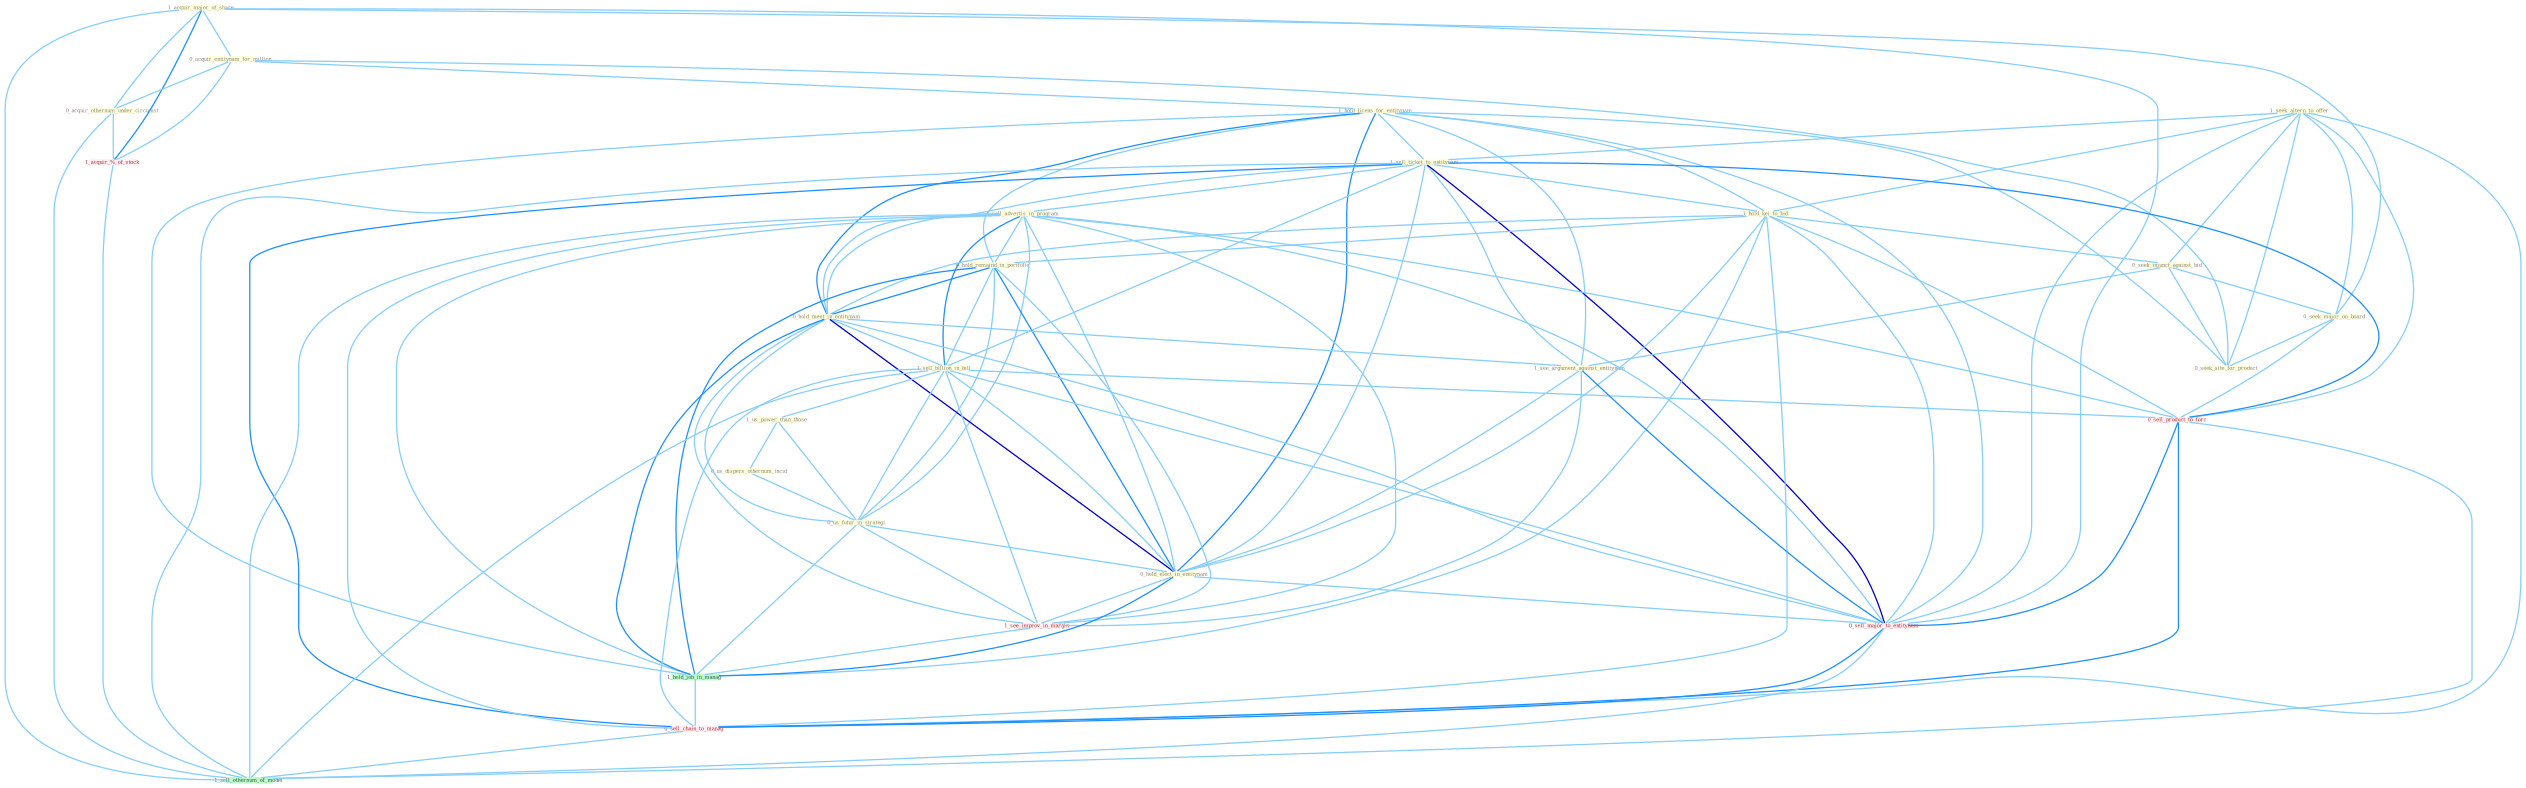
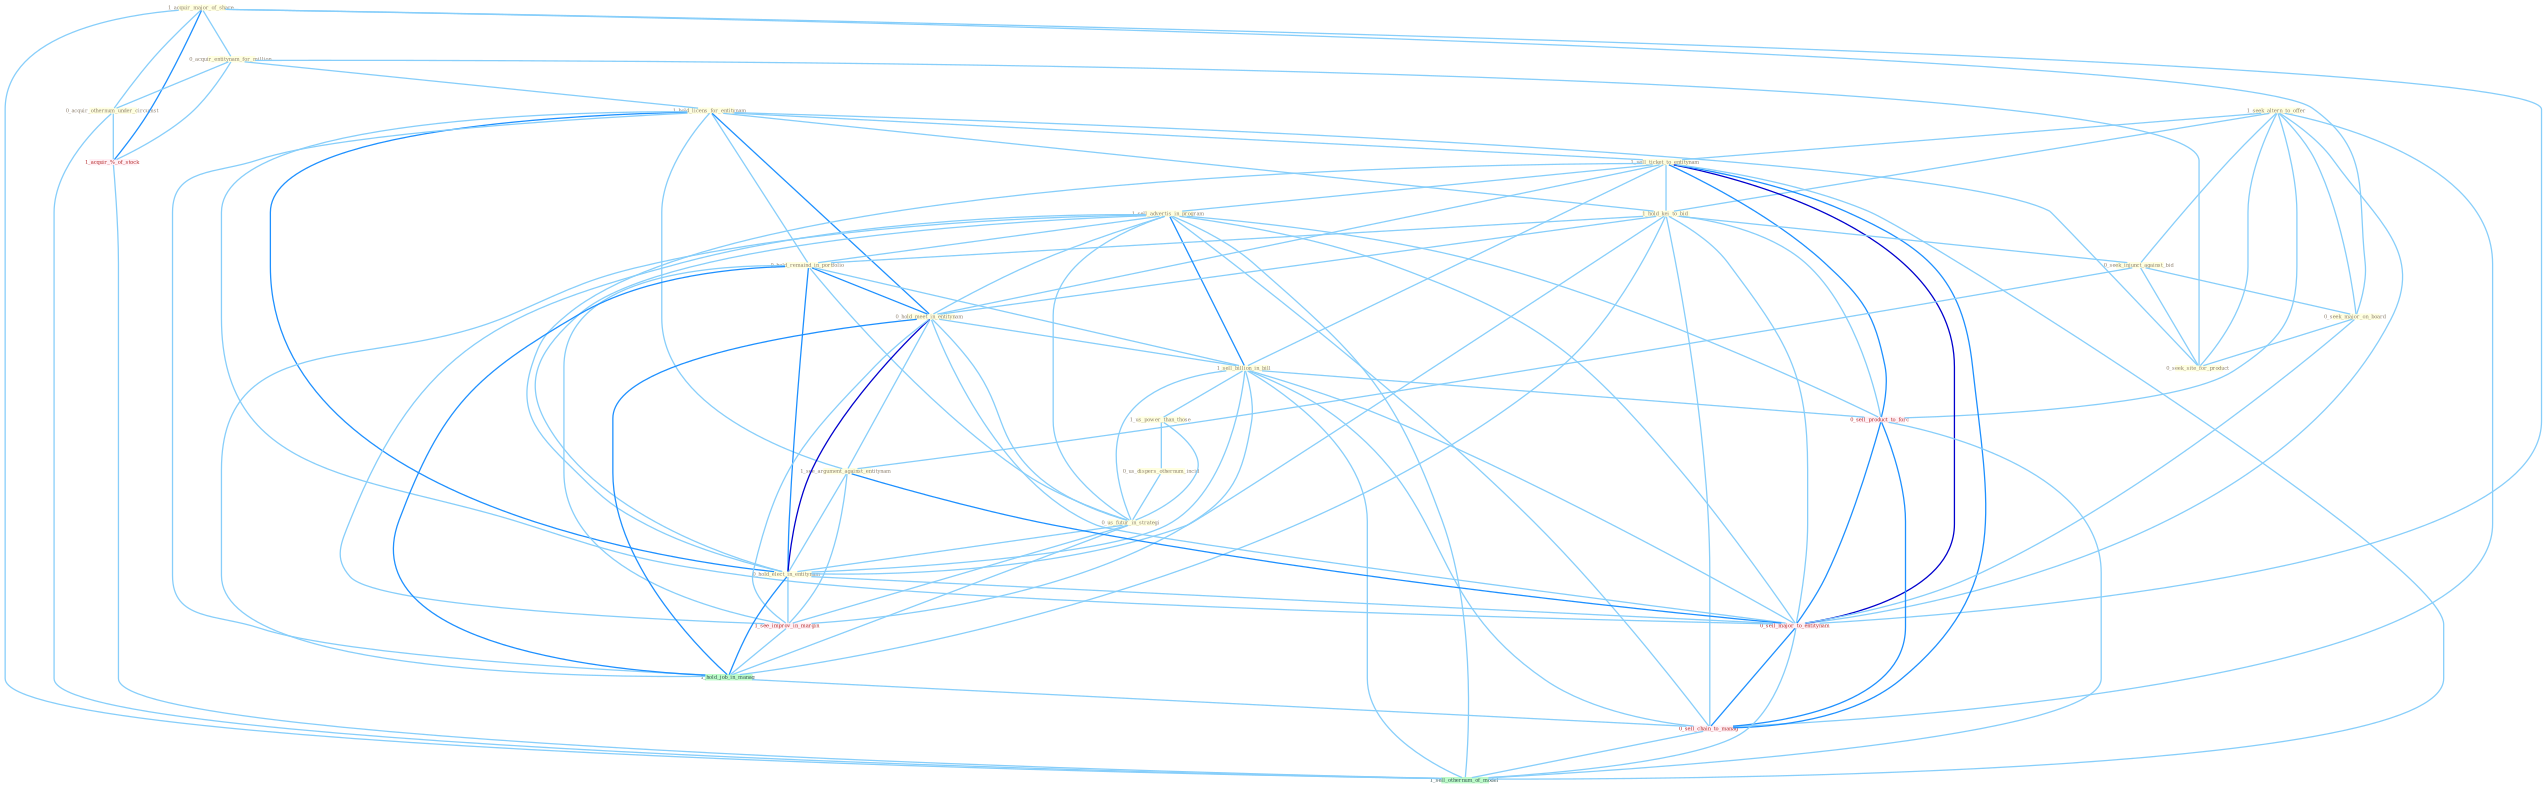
edge "1_sell_ticket_to_entitynam" -- "1_see_argument_against_entitynam": removed
edge "0_seek_major_on_board" -- "0_sell_product_to_forc": now "0_seek_major_on_board" -- "0_sell_major_to_entitynam"
